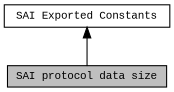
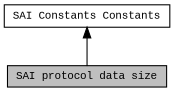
node "SAI Exported Constants": label "SAI Exported Constants" -> "SAI Constants Constants"
